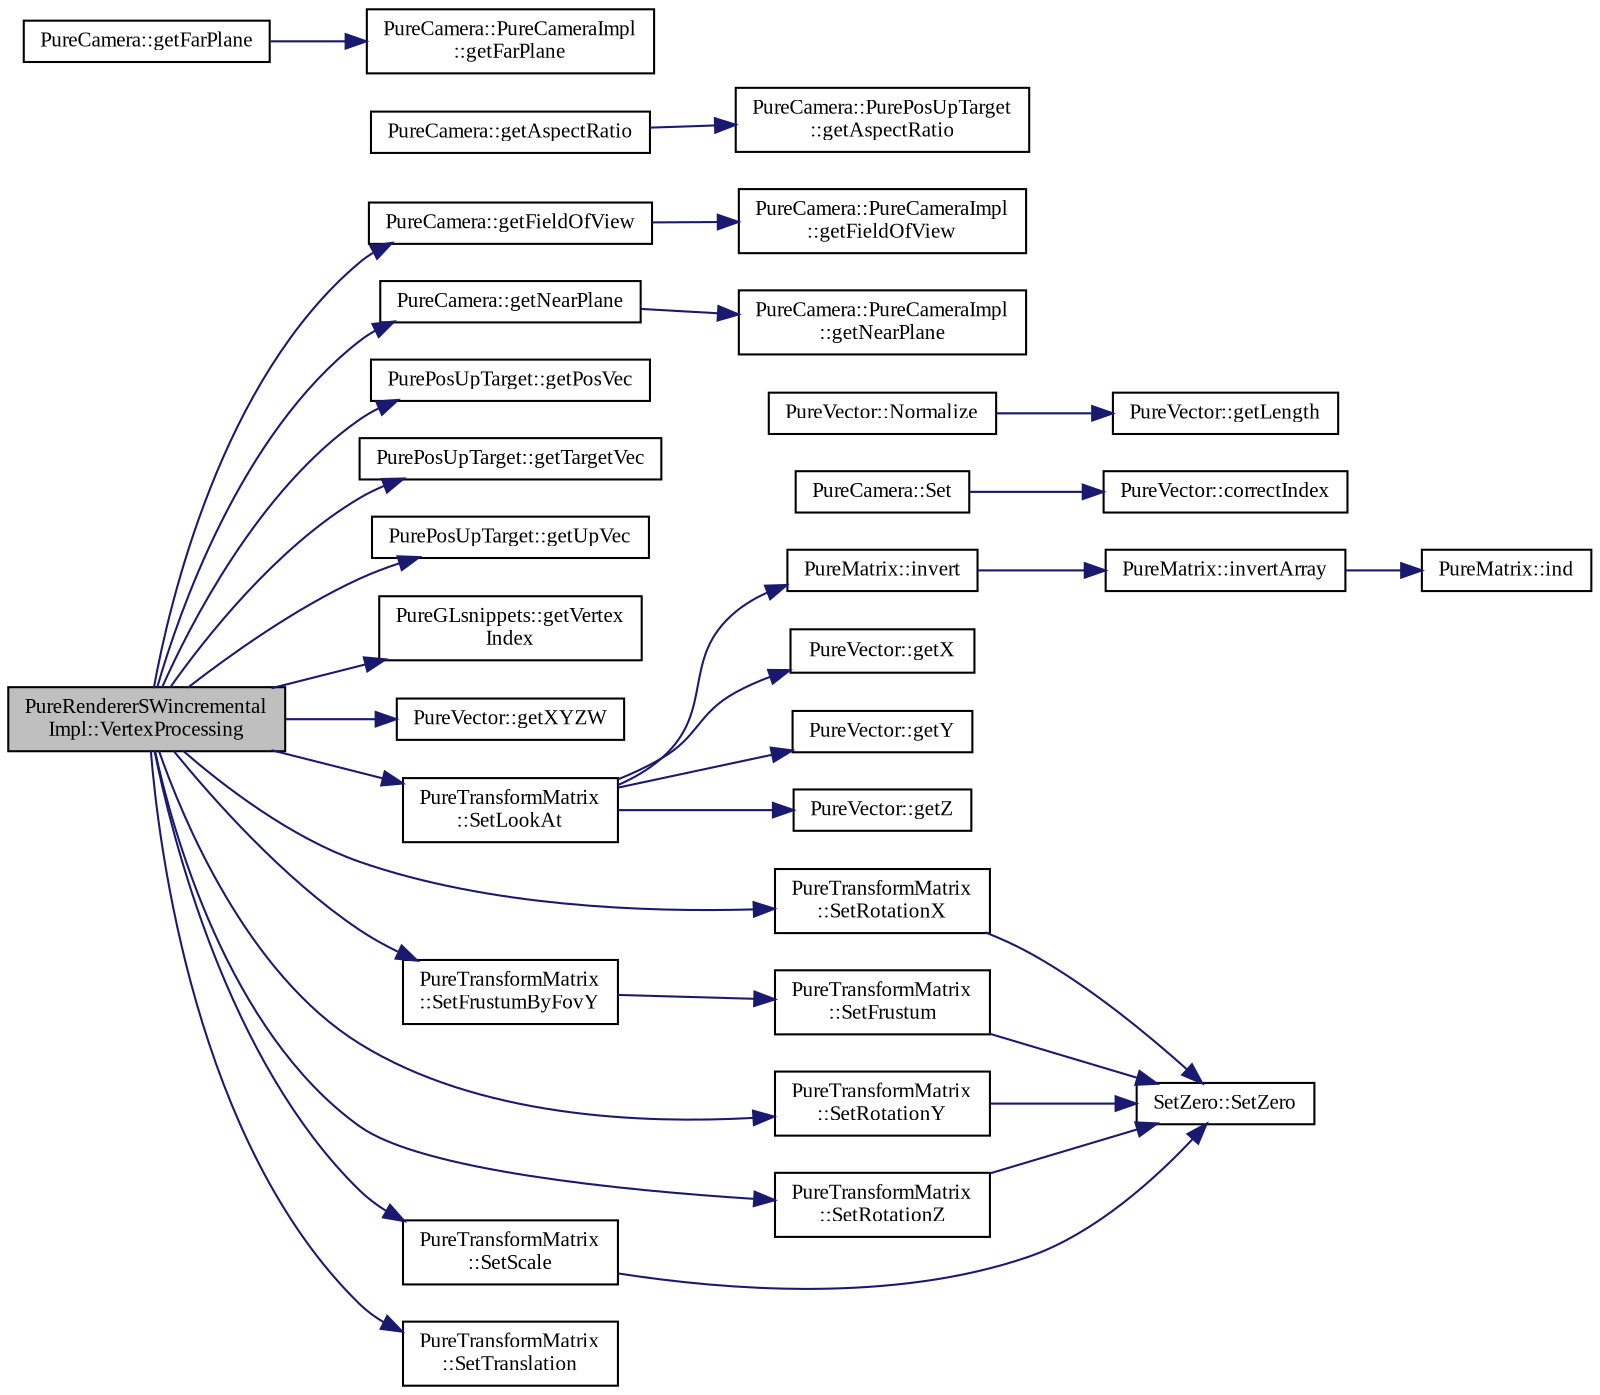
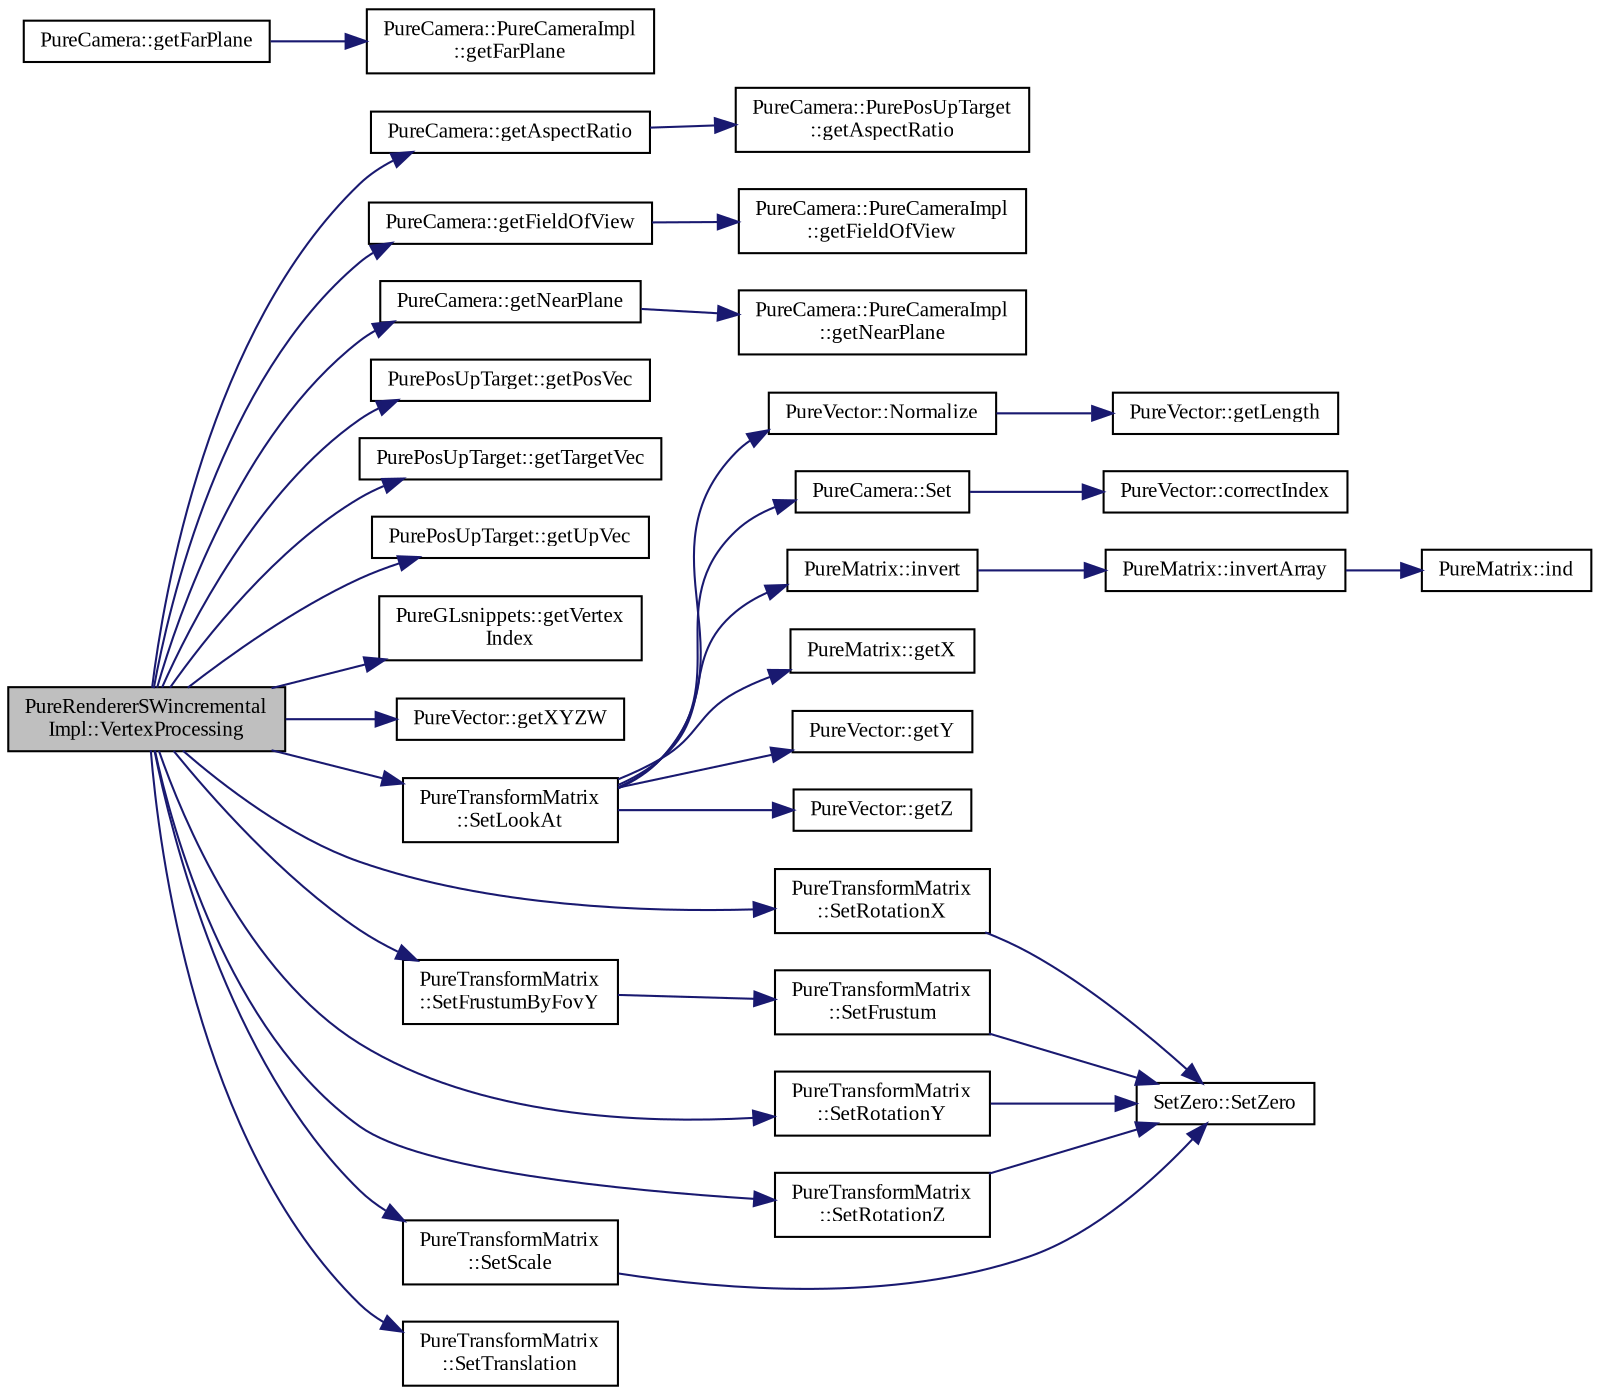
edge "PureRendererSWincremental Impl::VertexProcessing" -> "PureCamera::getAspectRatio": added
edge "PureTransformMatrix ::SetLookAt" -> "PureVector::Normalize": added
edge "PureTransformMatrix ::SetLookAt" -> "PureCamera::Set": added
node "PureVector::getX": label "PureVector::getX" -> "PureMatrix::getX"
